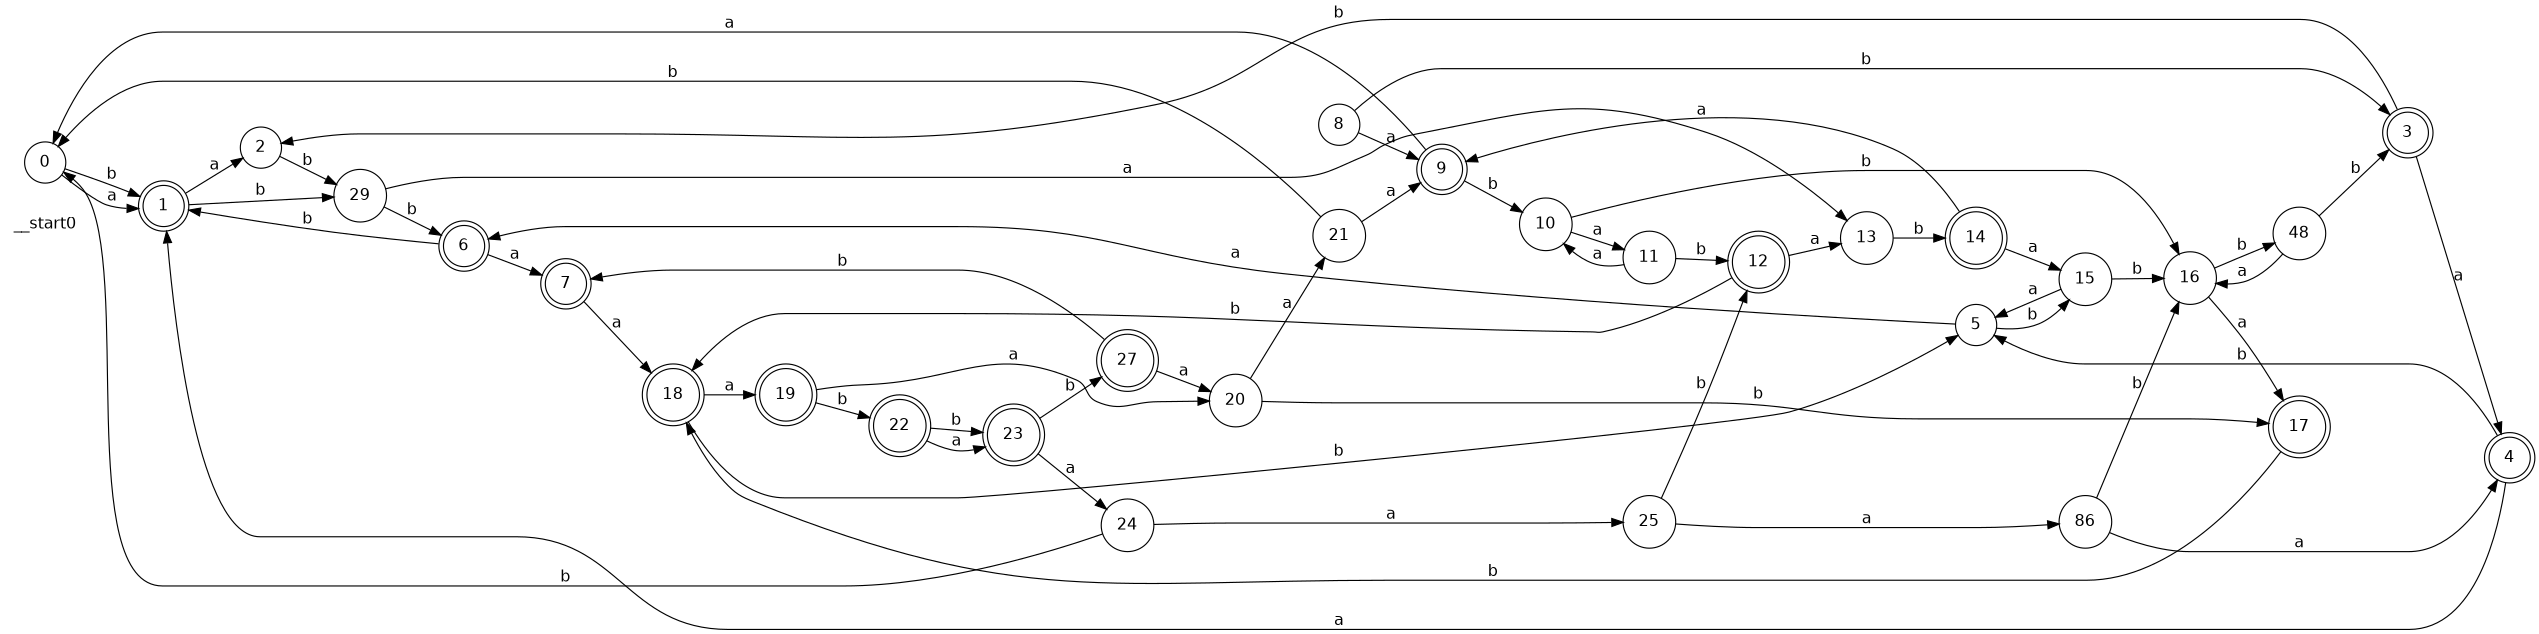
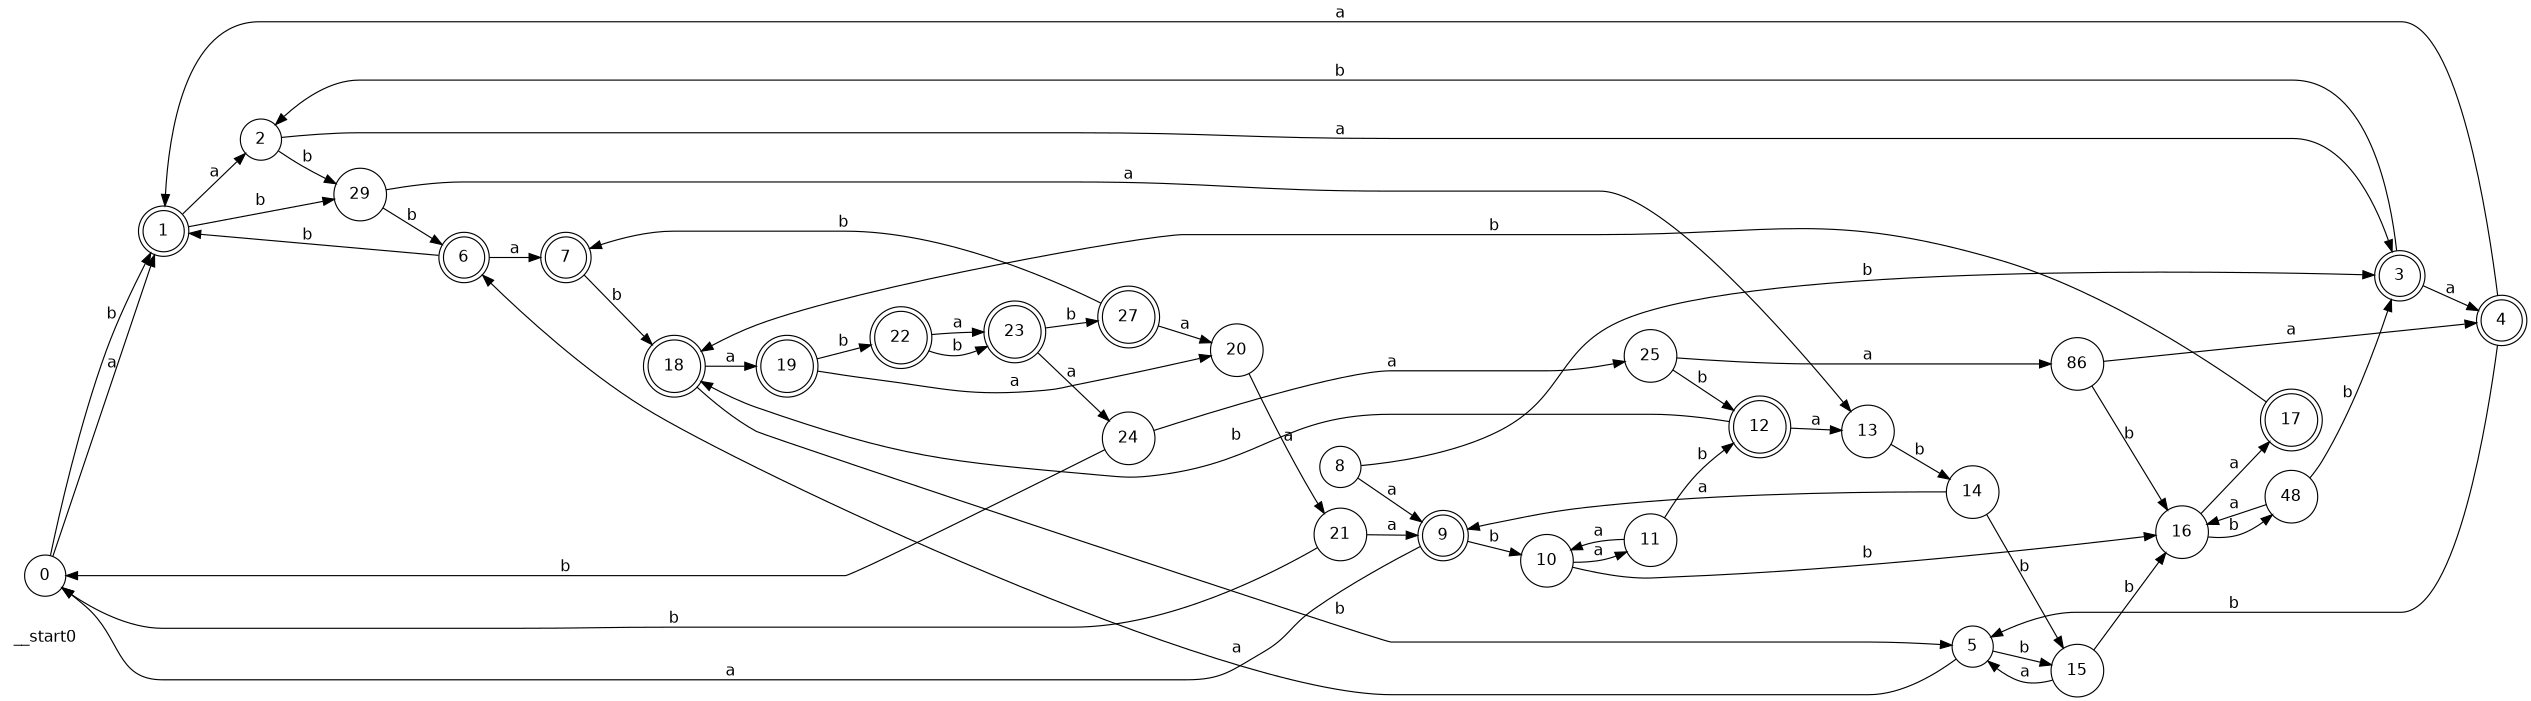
edge "2" -> "3": added, label "a"
node "14": shape doublecircle -> circle
edge "14" -> "15": label "a" -> "b"
edge "7" -> "18": label "a" -> "b"
edge "20" -> "17": removed, label "b"
